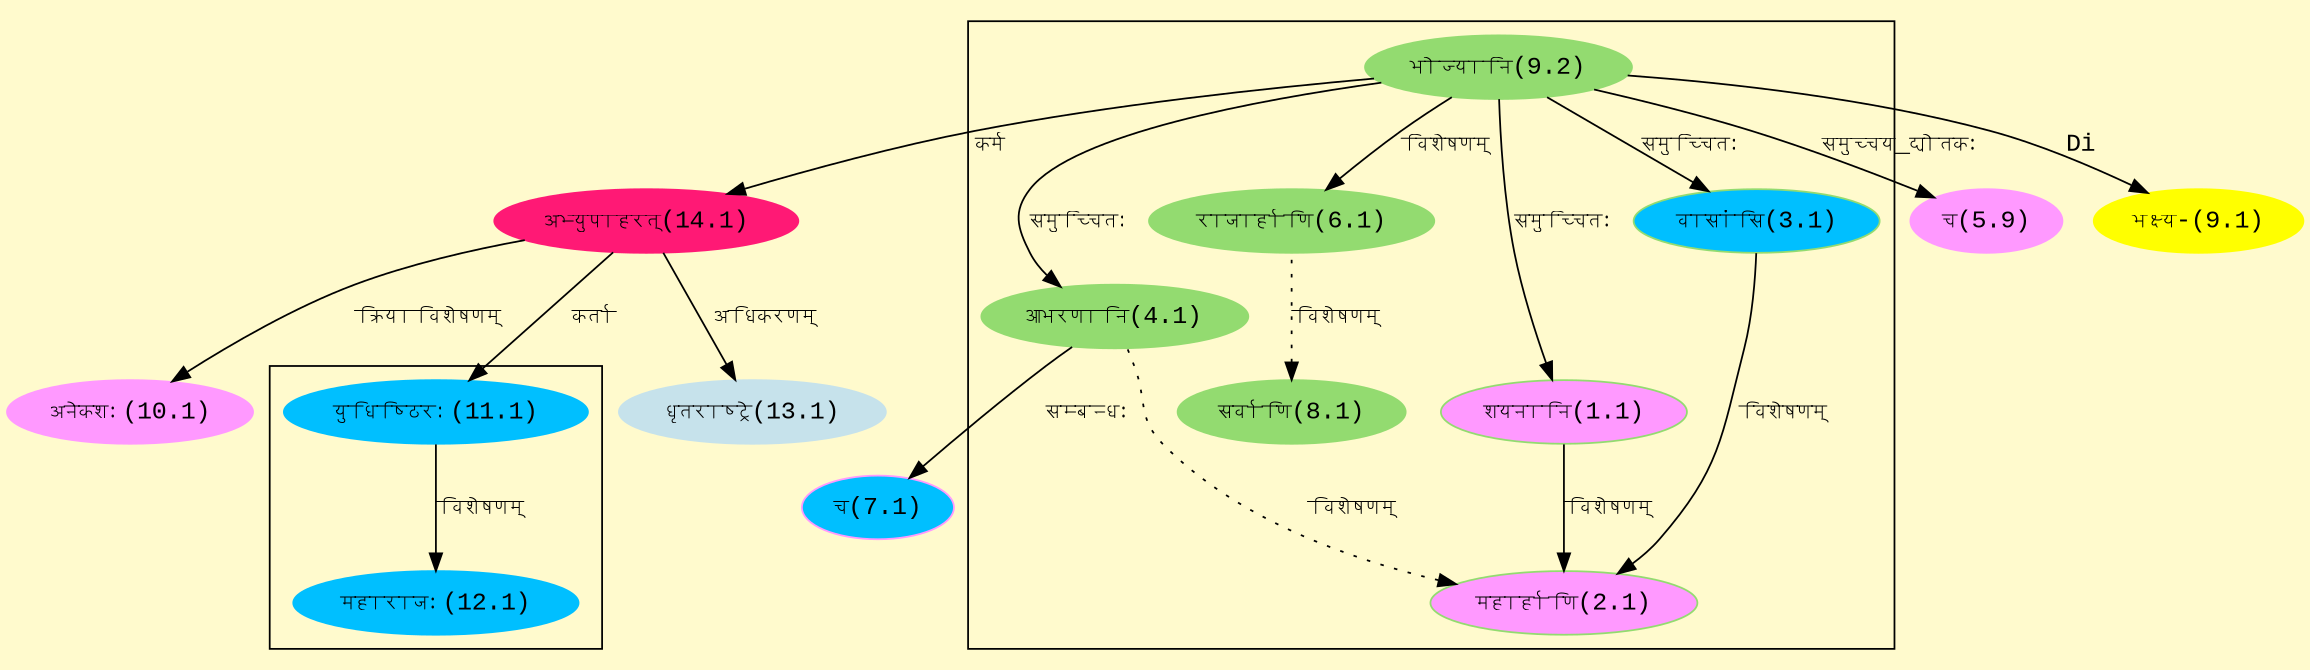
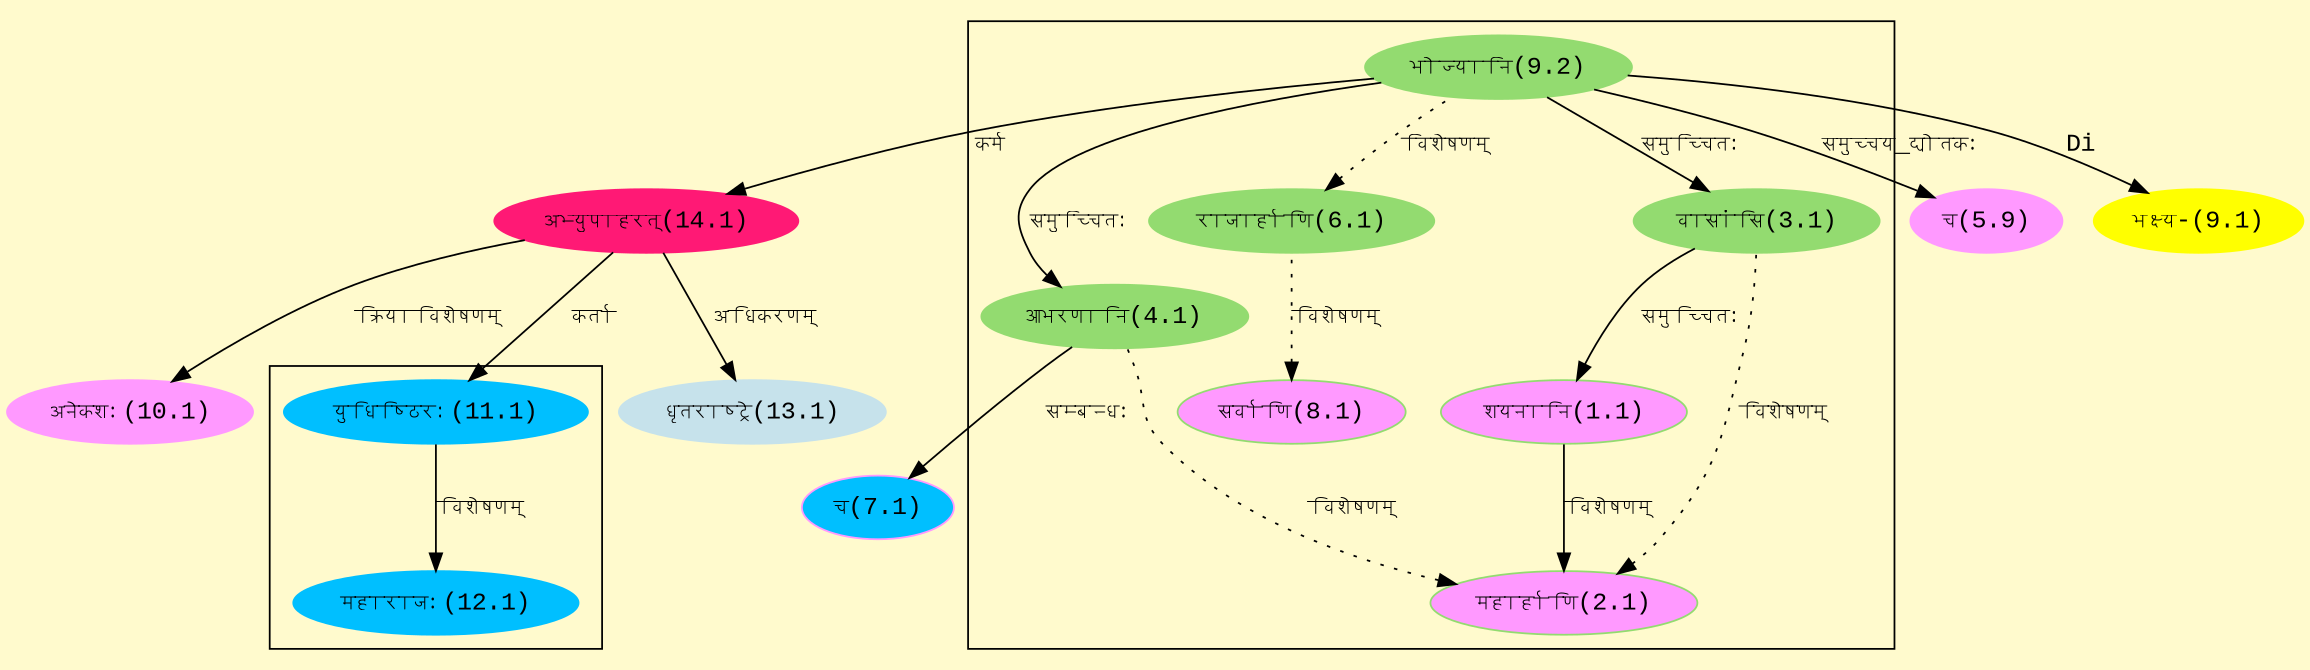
edge "भोज्यानि(9.2)" -> "राजार्हाणि(6.1)": style solid -> dotted
node "वासांसि(3.1)": fillcolor #00bfff -> #93db70
edge "भोज्यानि(9.2)" -> "शयनानि(1.1)": now "वासांसि(3.1)" -> "शयनानि(1.1)"
node "सर्वाणि(8.1)": fillcolor #93db70 -> #ff99ff
edge "वासांसि(3.1)" -> "महार्हाणि(2.1)": style solid -> dotted
